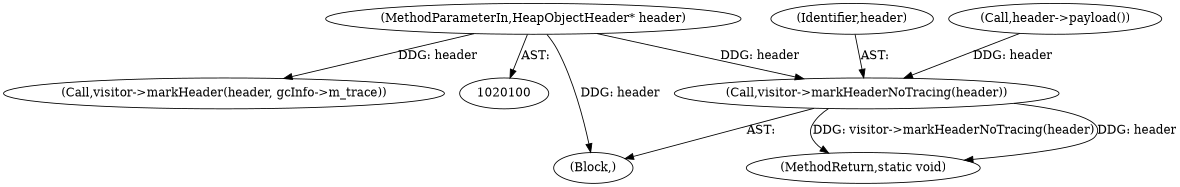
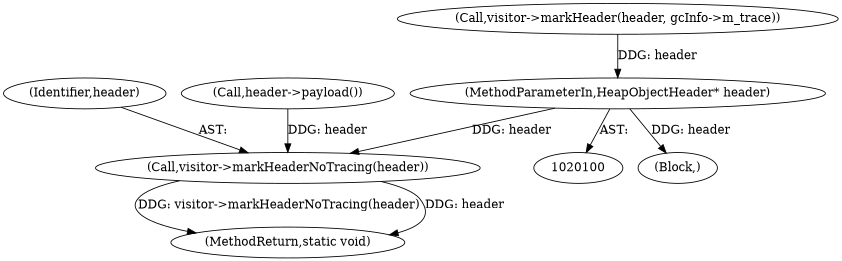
edge "(MethodParameterIn,HeapObjectHeader* header)" -> "(Call,visitor->markHeader(header, gcInfo->m_trace))": reversed
edge "(Call,visitor->markHeaderNoTracing(header))" -> "(Block,)": removed, label "AST:"
